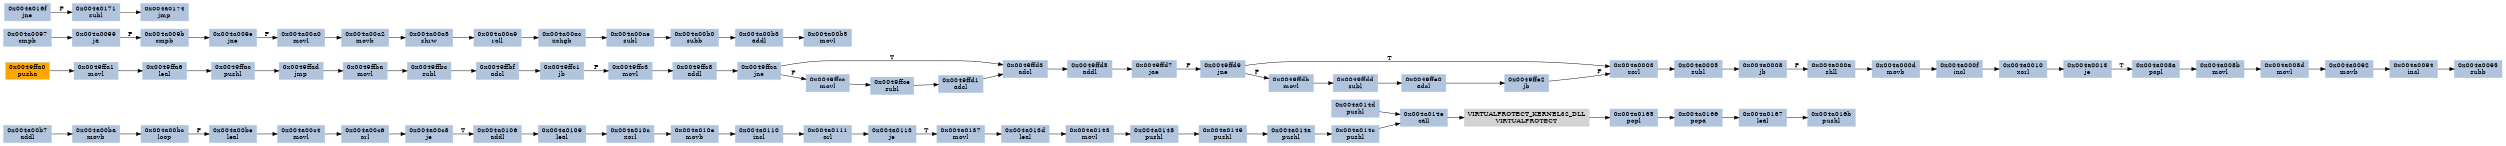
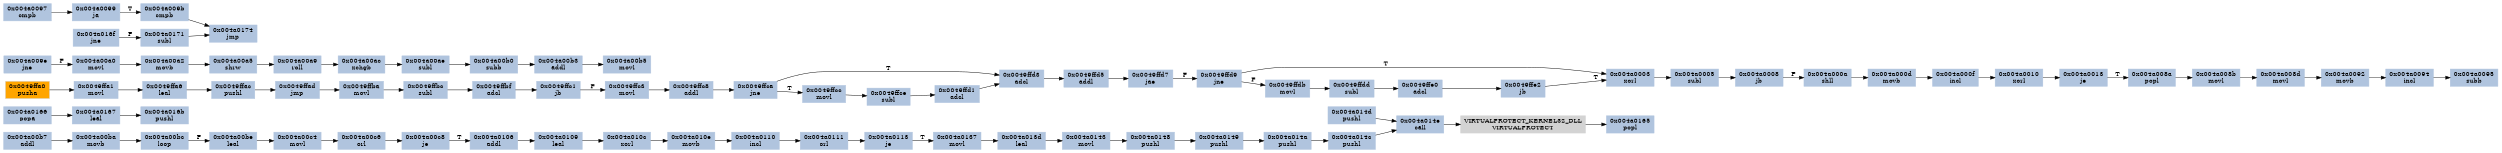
edge "0x004a0099 ja" -> "0x004a009b cmpb": label "F" -> "T"
edge "0x004a009b cmpb" -> "0x004a009e jne": now "0x004a009b cmpb" -> "0x004a0174 jmp"
edge "0x0049ffe2 jb" -> "0x004a0003 xorl": label "F" -> "T"
edge "0x0049ffca jne" -> "0x0049ffcc movl": label "F" -> "T"
edge "0x004a0165 popl" -> "0x004a0166 popa": removed
